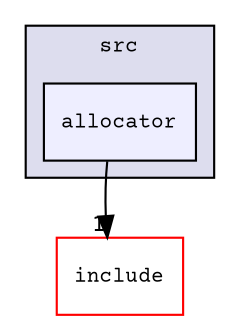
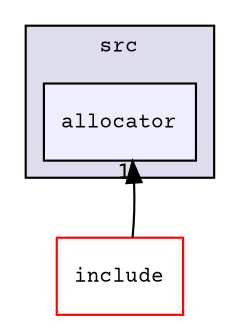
edge "allocator" -> "include": reversed
